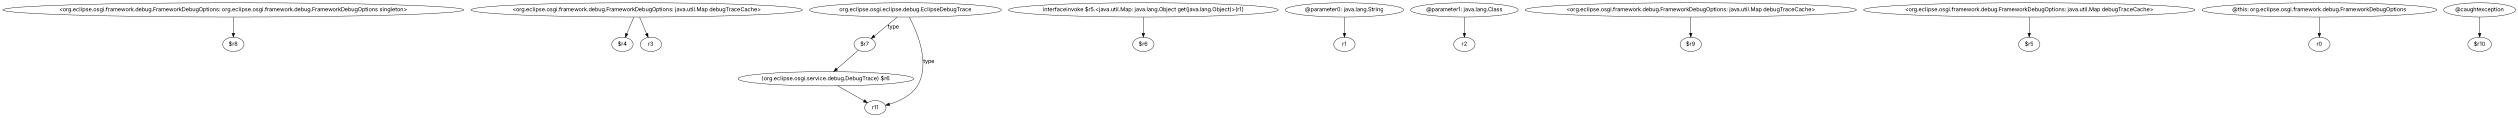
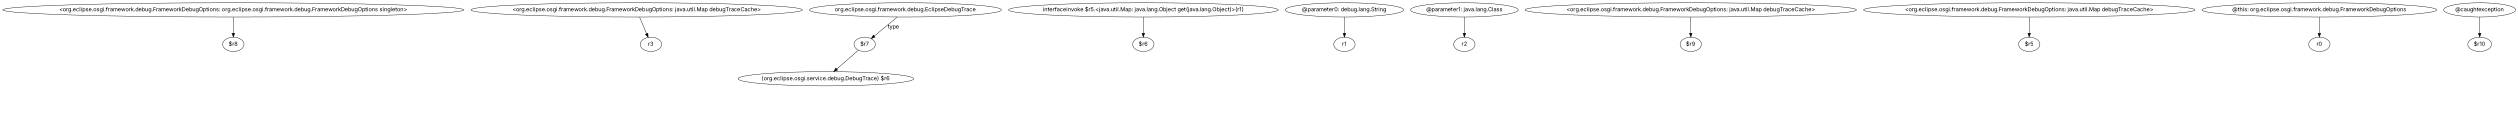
node "org.eclipse.osgi.eclipse.debug.EclipseDebugTrace": label "org.eclipse.osgi.eclipse.debug.EclipseDebugTrace" -> "org.eclipse.osgi.framework.debug.EclipseDebugTrace"
node "@parameter0: java.lang.String": label "@parameter0: java.lang.String" -> "@parameter0: debug.lang.String"
node "$r4": removed
node "r11": removed
